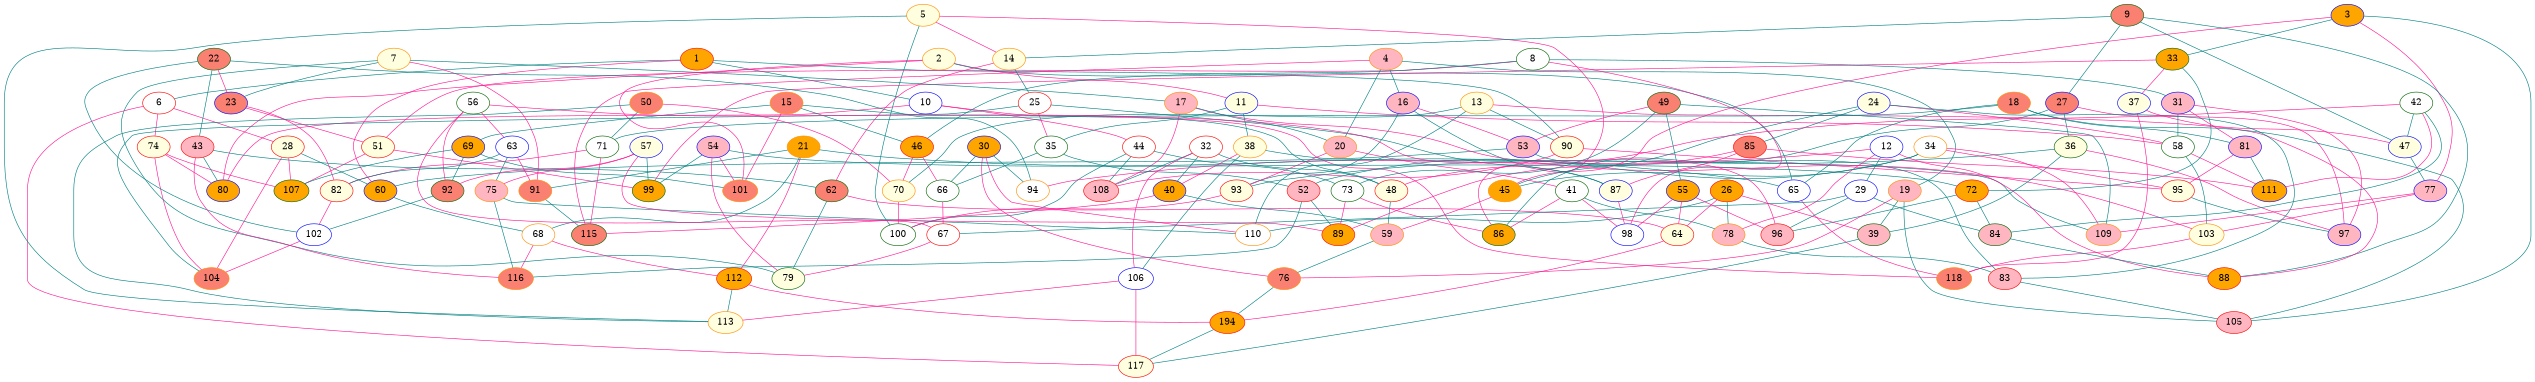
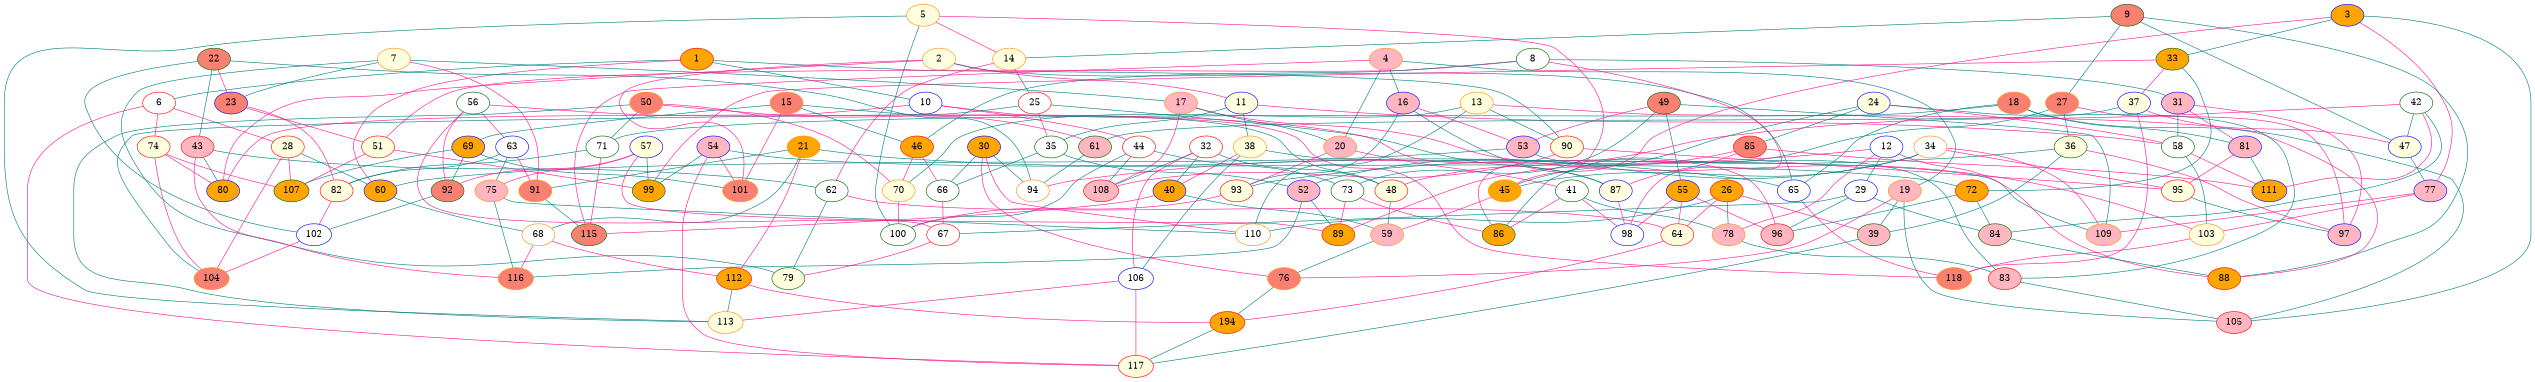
node "27": color blue -> darkorange
node "61": added
edge "71" -- "82": color deeppink -> teal
node "62": fillcolor salmon -> white
node "52": color red -> blue
edge "54" -- "79": now "54" -- "117"
